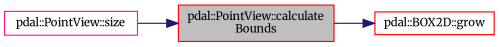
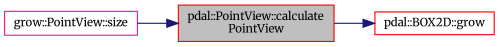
node "pdal::PointView::size": label "pdal::PointView::size" -> "grow::PointView::size"
node "pdal::PointView::calculate Bounds": label "pdal::PointView::calculate Bounds" -> "pdal::PointView::calculate PointView"
